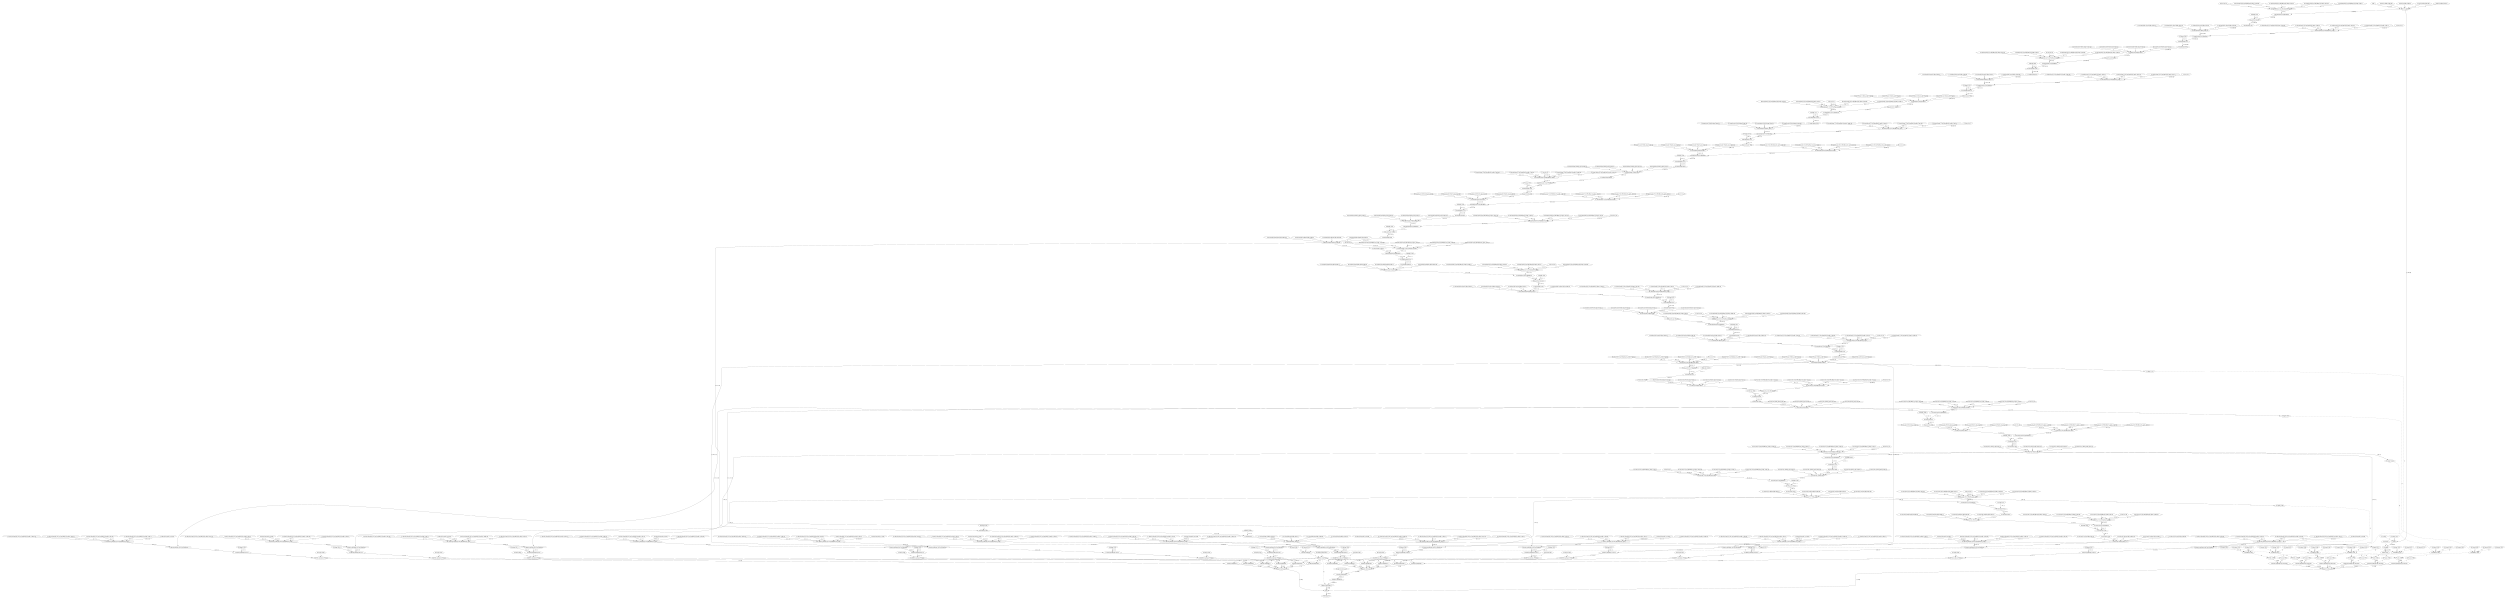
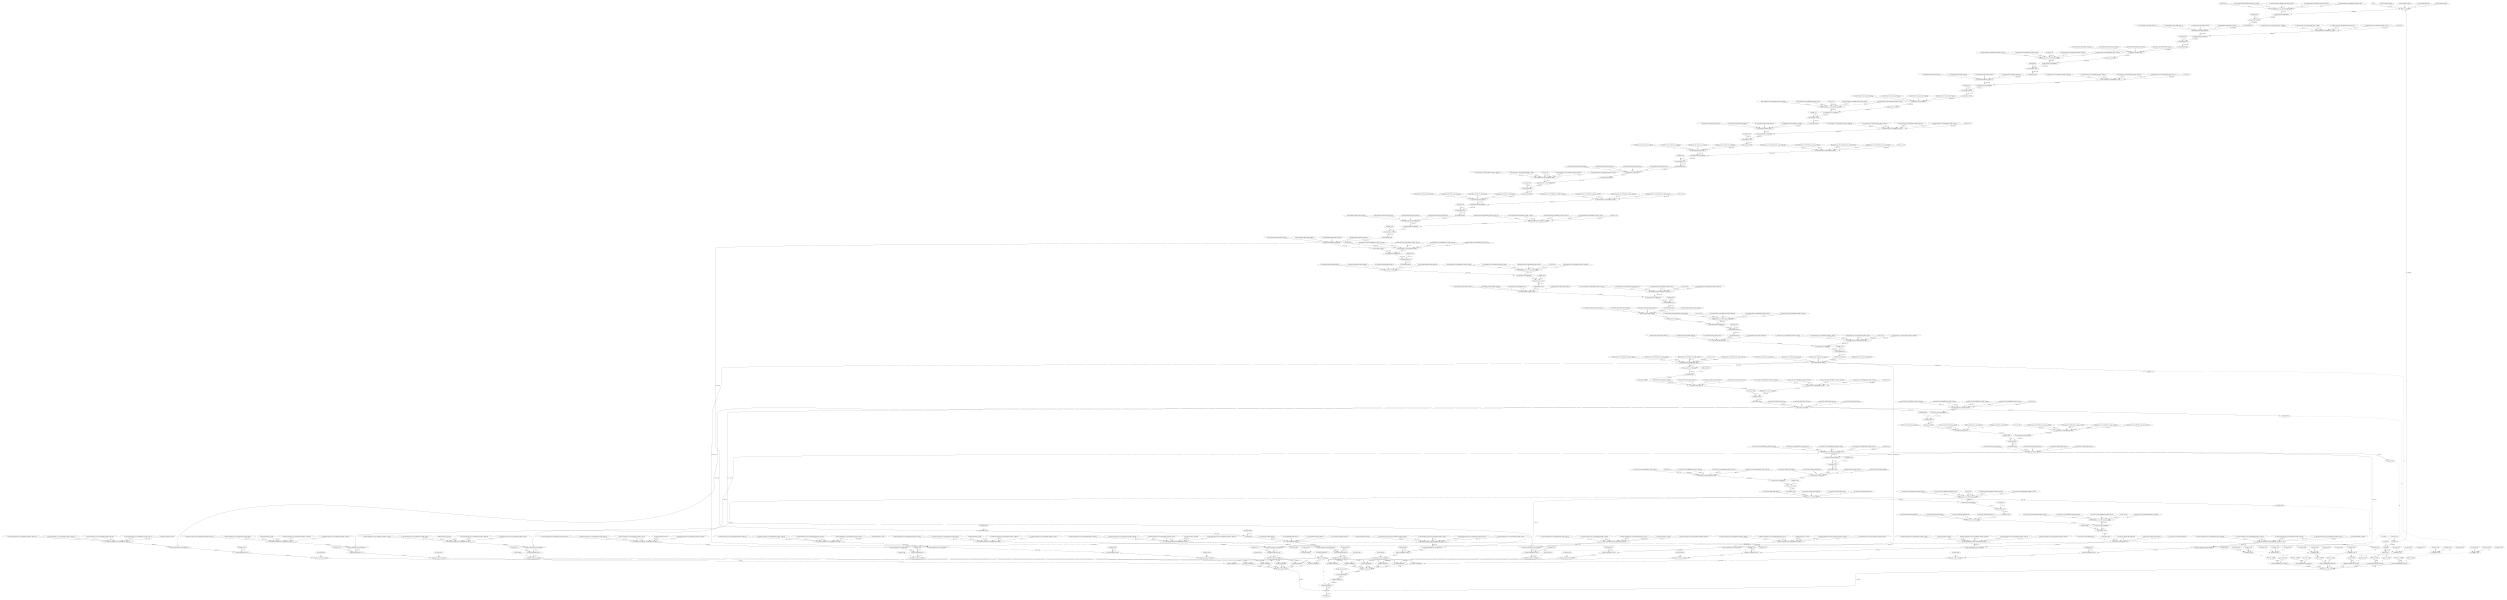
node "190 Constant_120478": removed
